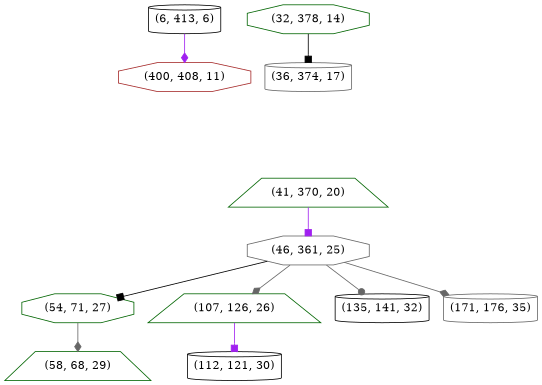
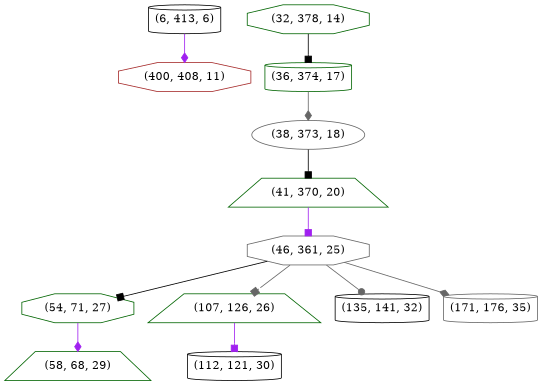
node "(36, 374, 17)": color gray40 -> darkgreen
node "(38, 373, 18)": added
edge "(46, 361, 25)" -> "(107, 126, 26)": arrowhead diamond -> box
edge "(54, 71, 27)" -> "(58, 68, 29)": color gray40 -> purple
